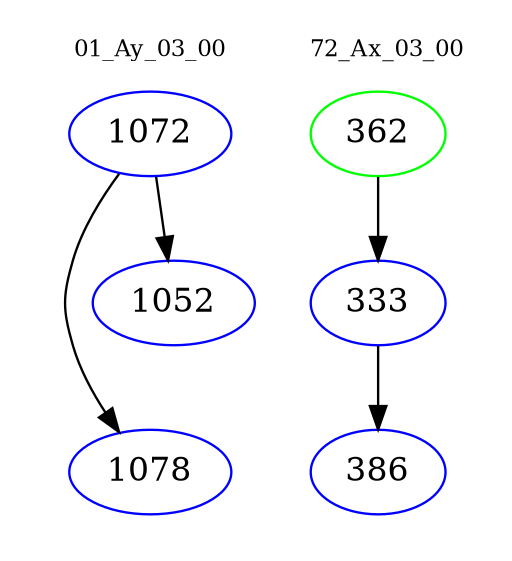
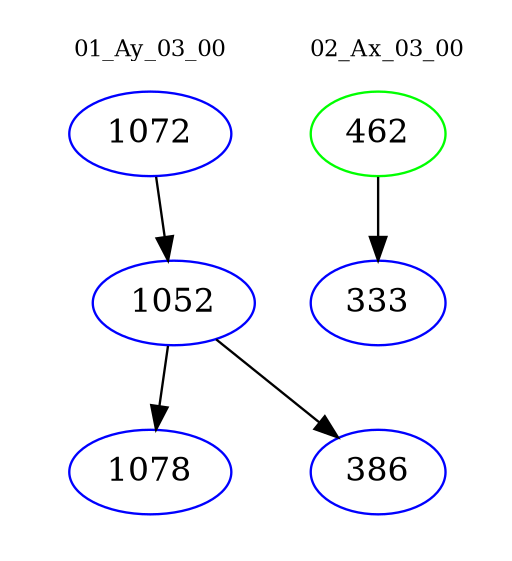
cluster "72_Ax_03_00": label "72_Ax_03_00" -> "02_Ax_03_00"
node "362": label "362" -> "462"
edge "1072" -> "1078": now "1052" -> "1078"
edge "333" -> "386": now "1052" -> "386"
